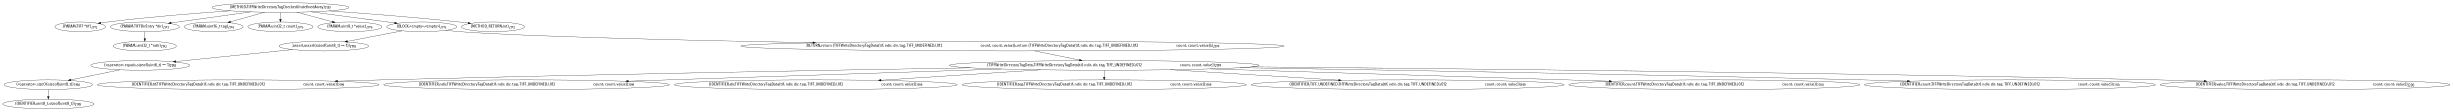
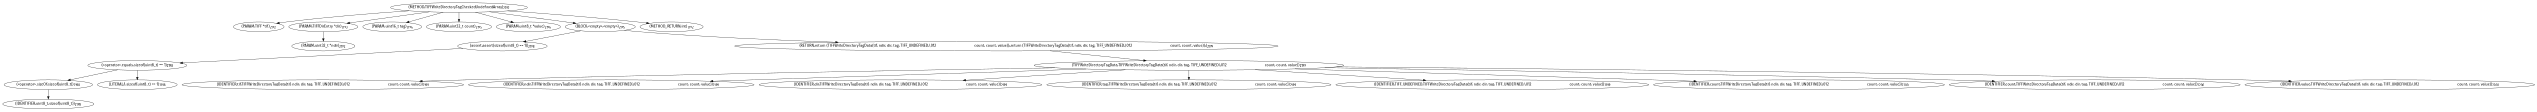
node "(LITERAL,1,sizeof(uint8_t) == 1)": added
